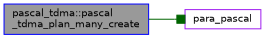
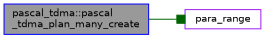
node "para_pascal": label "para_pascal" -> "para_range"
